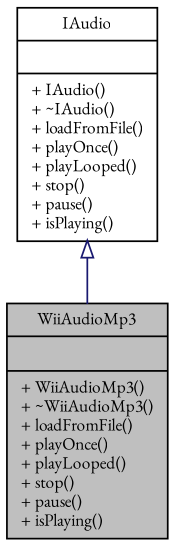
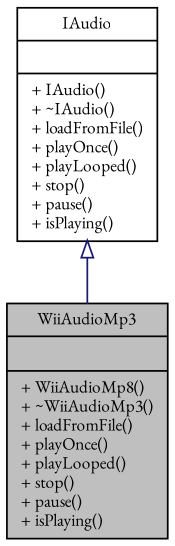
node "WiiAudioMp3": text "+ WiiAudioMp3()" -> "+ WiiAudioMp8()"
